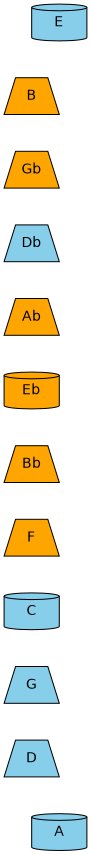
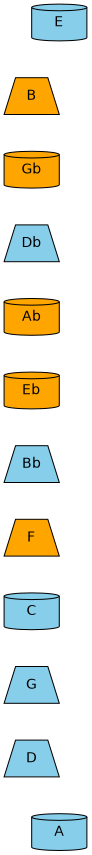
node "Gb": shape trapezium -> cylinder
node "Ab": shape trapezium -> cylinder
node "Bb": fillcolor orange -> skyblue
